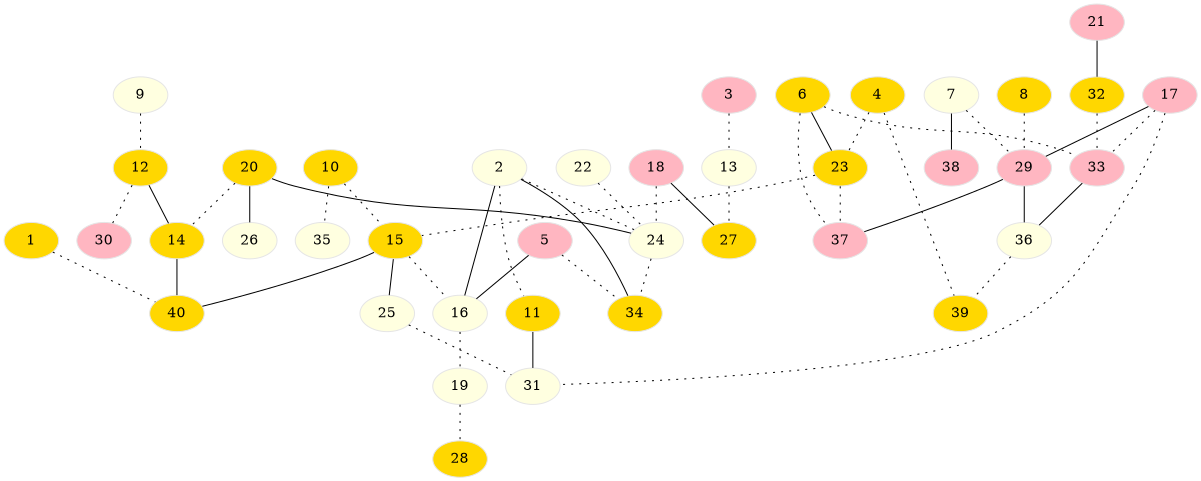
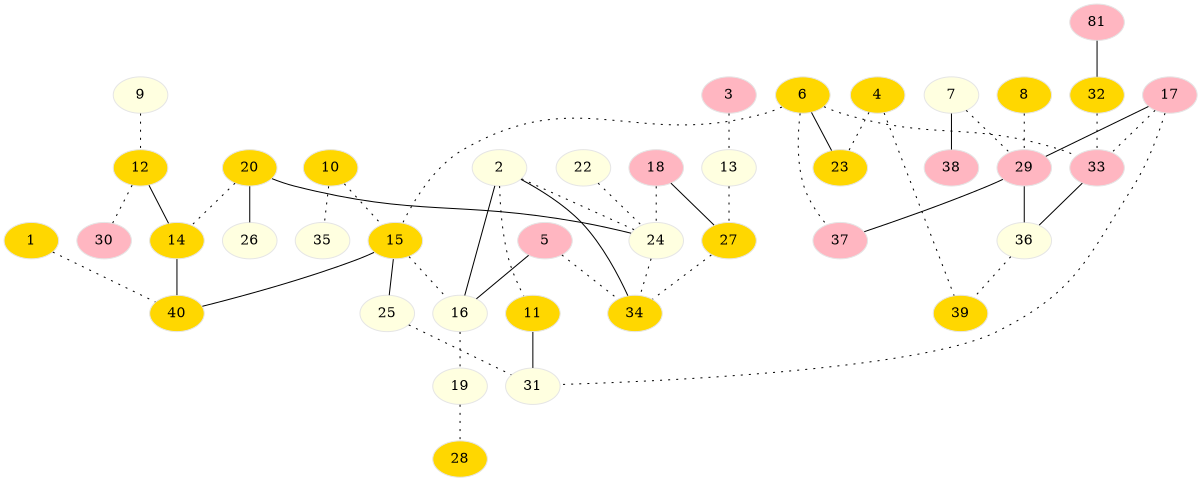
node "21": label "21" -> "81"
edge "23" -- "37": removed
edge "23" -- "15": now "6" -- "15"
edge "27" -- "34": added
